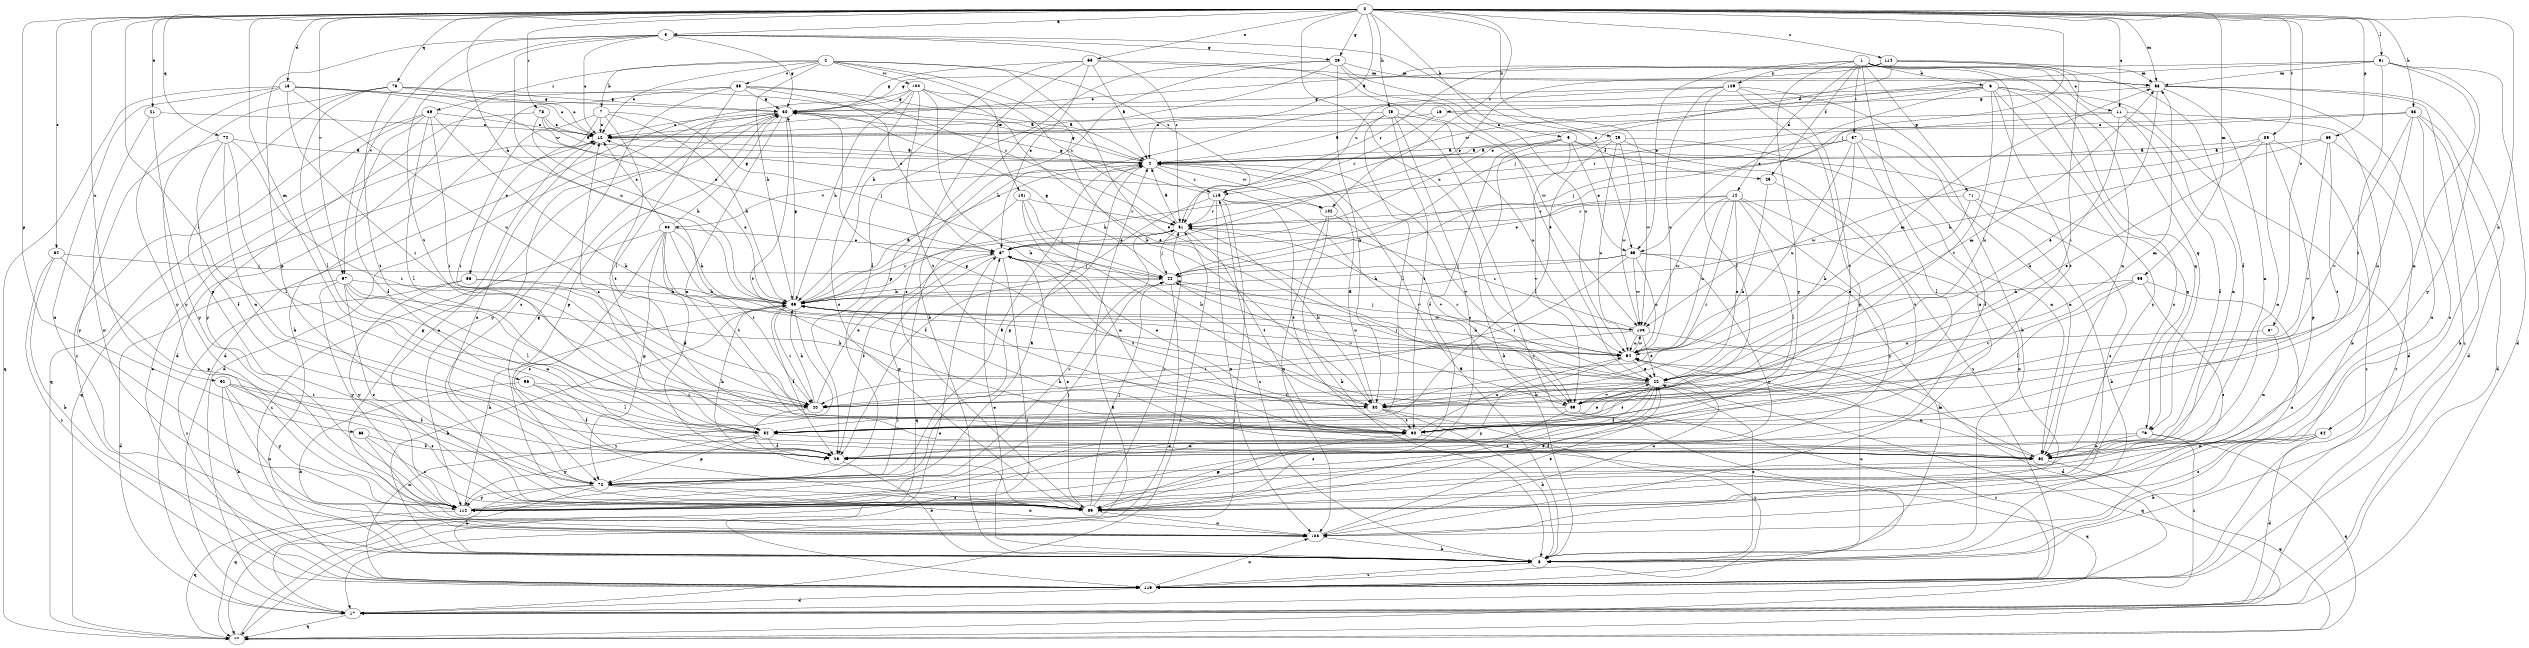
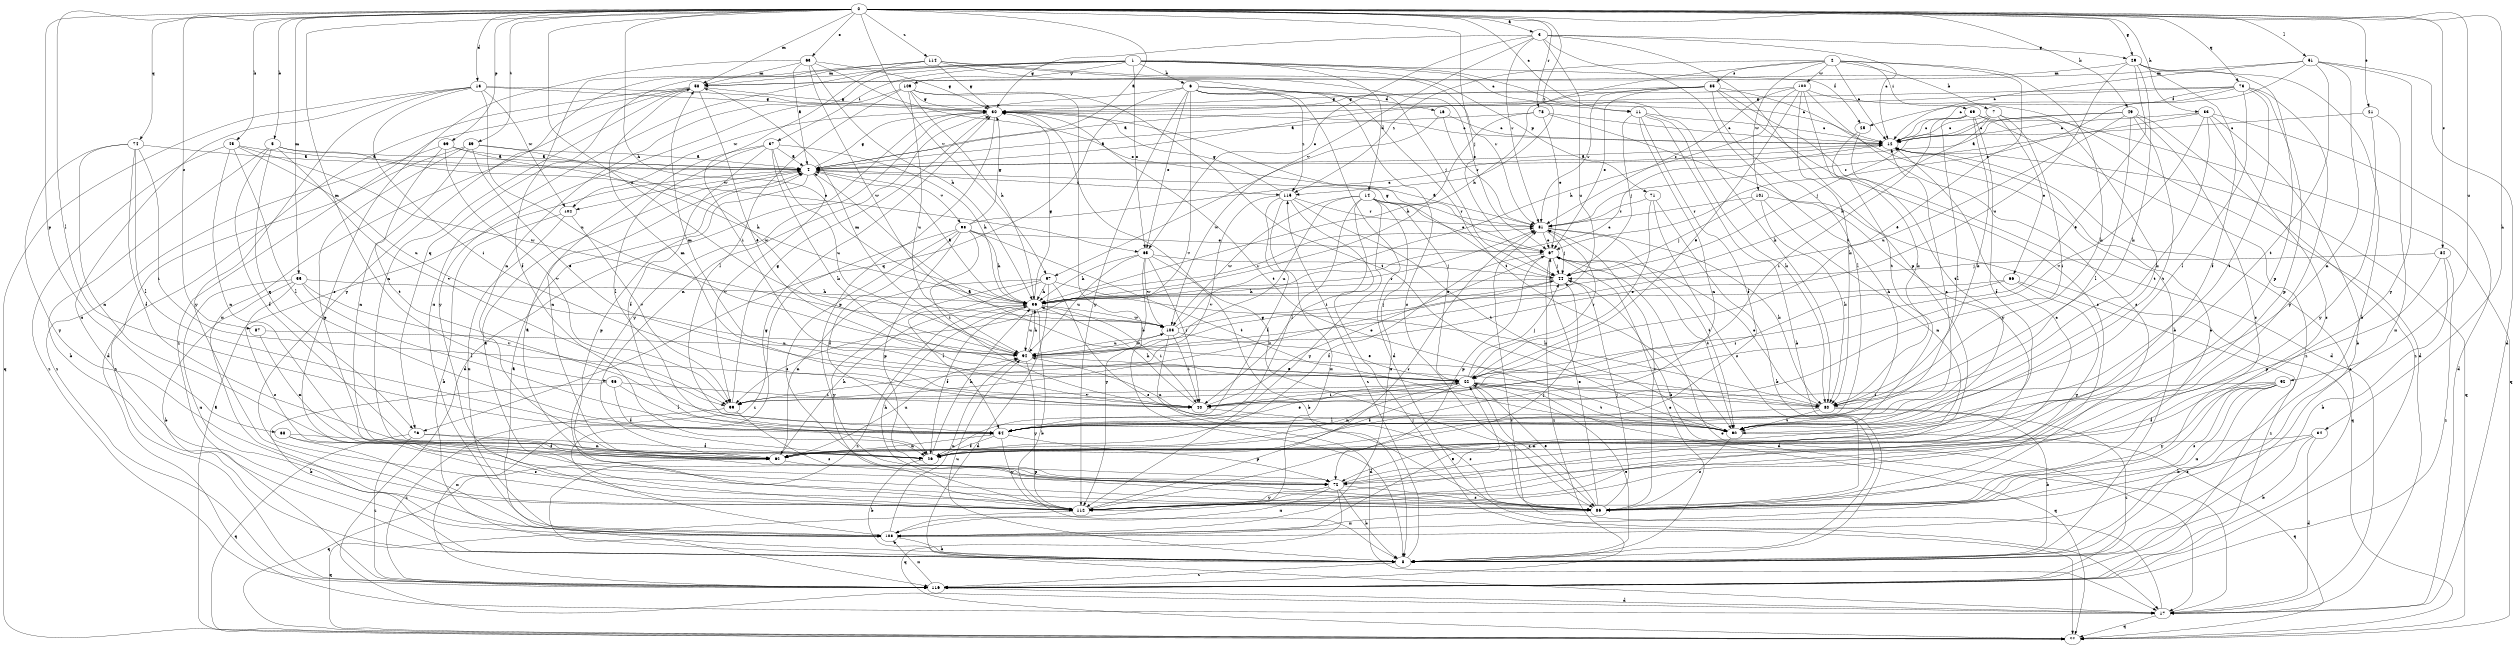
edge "5" -> "25": now "73" -> "25"
edge "55" -> "8": added, label "b"
